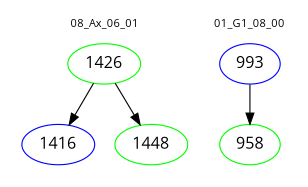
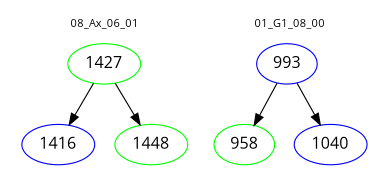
node "1426": label "1426" -> "1427"
node "1040": added
